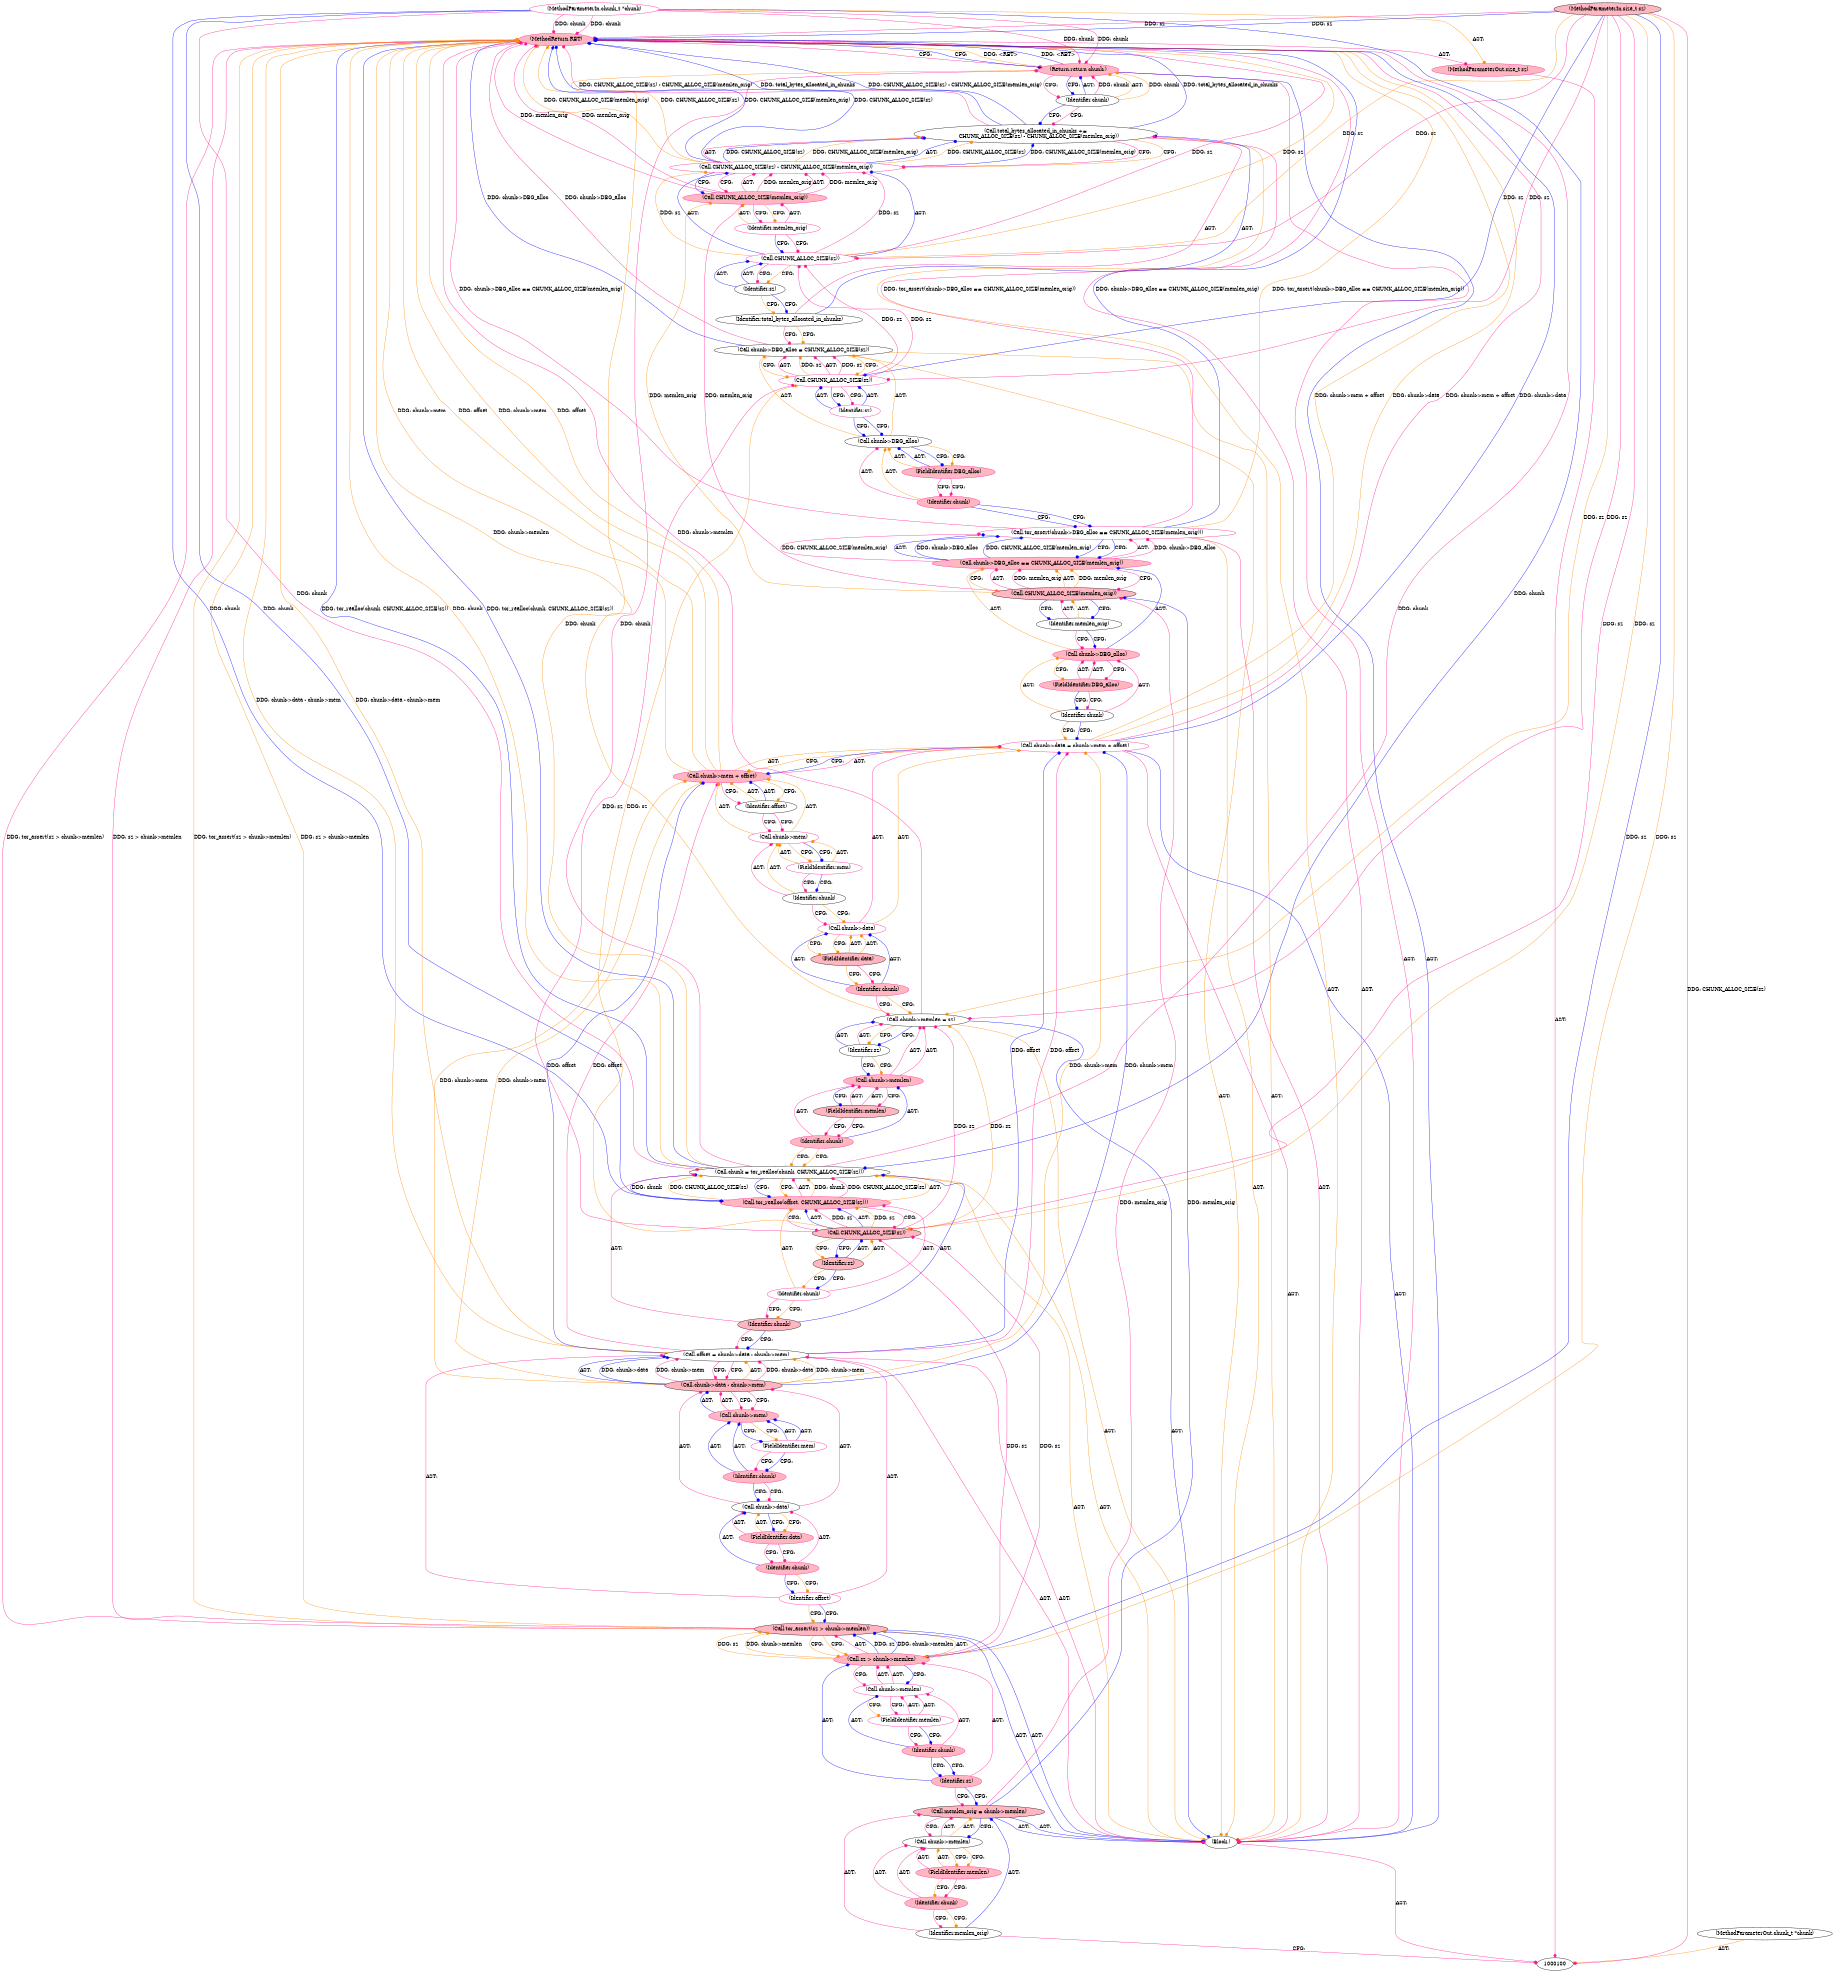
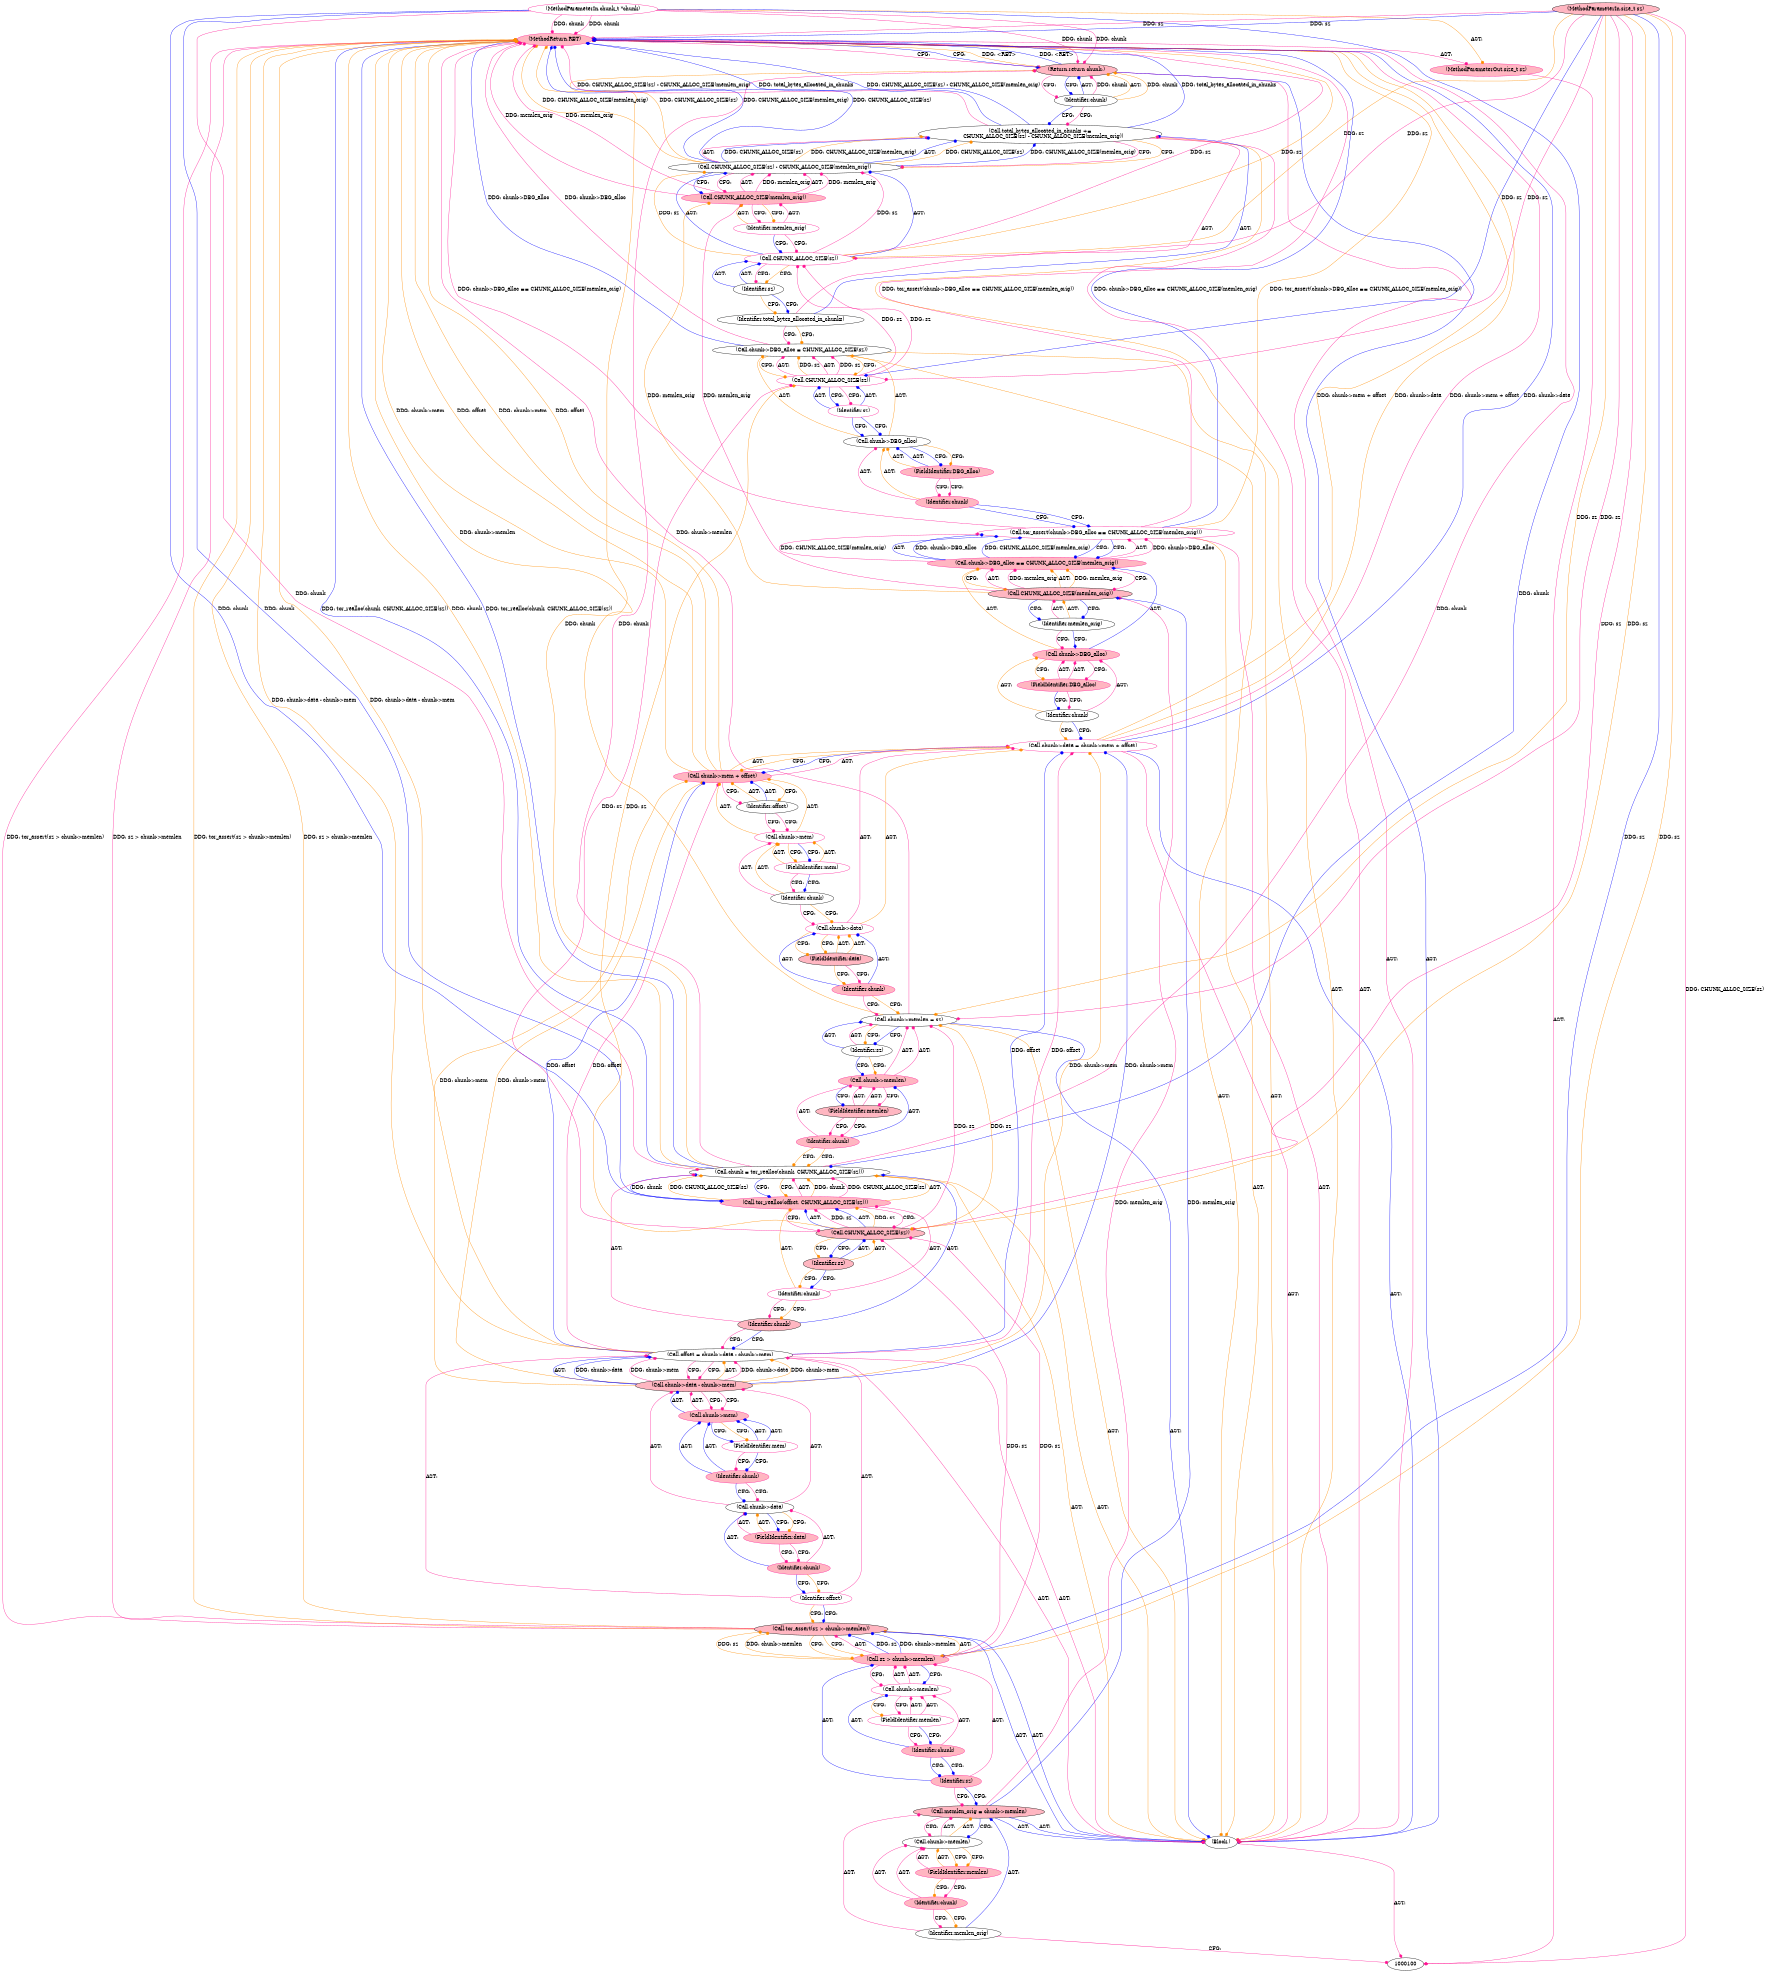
node "(Return,return chunk;)": color deeppink -> black
node "(Call,CHUNK_ALLOC_SIZE(sz) - CHUNK_ALLOC_SIZE(memlen_orig))": color deeppink -> black
node "(MethodParameterOut,chunk_t *chunk)": removed
